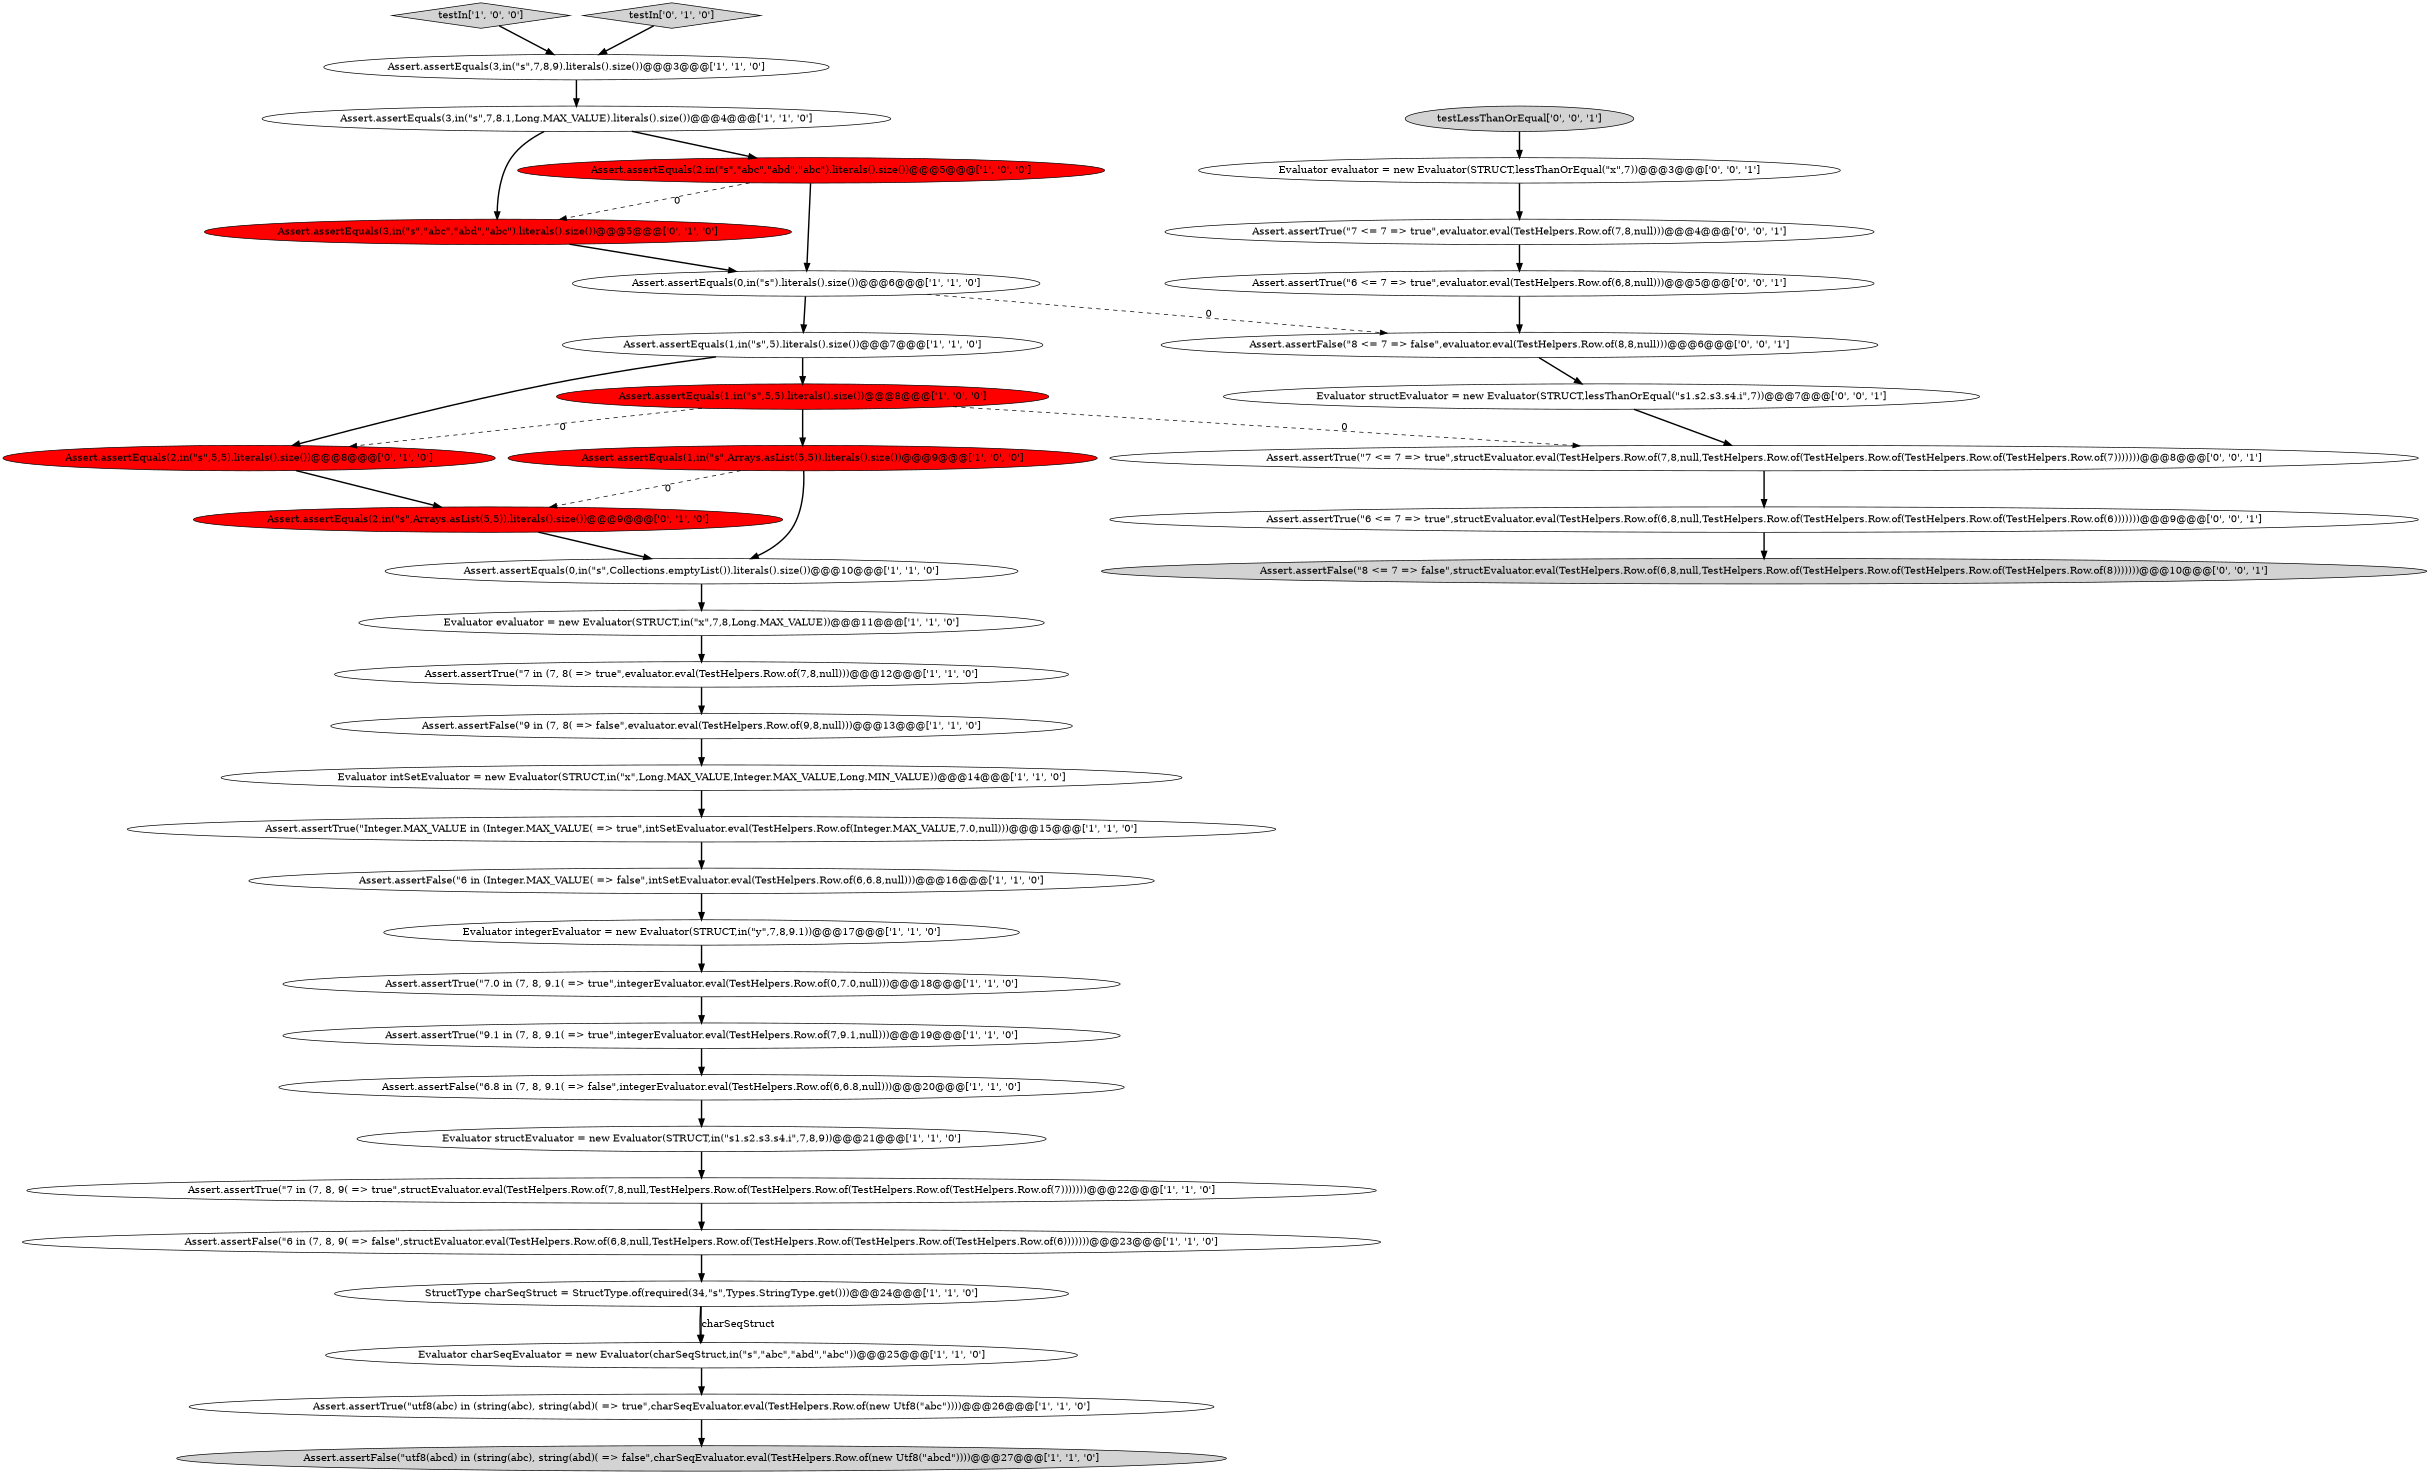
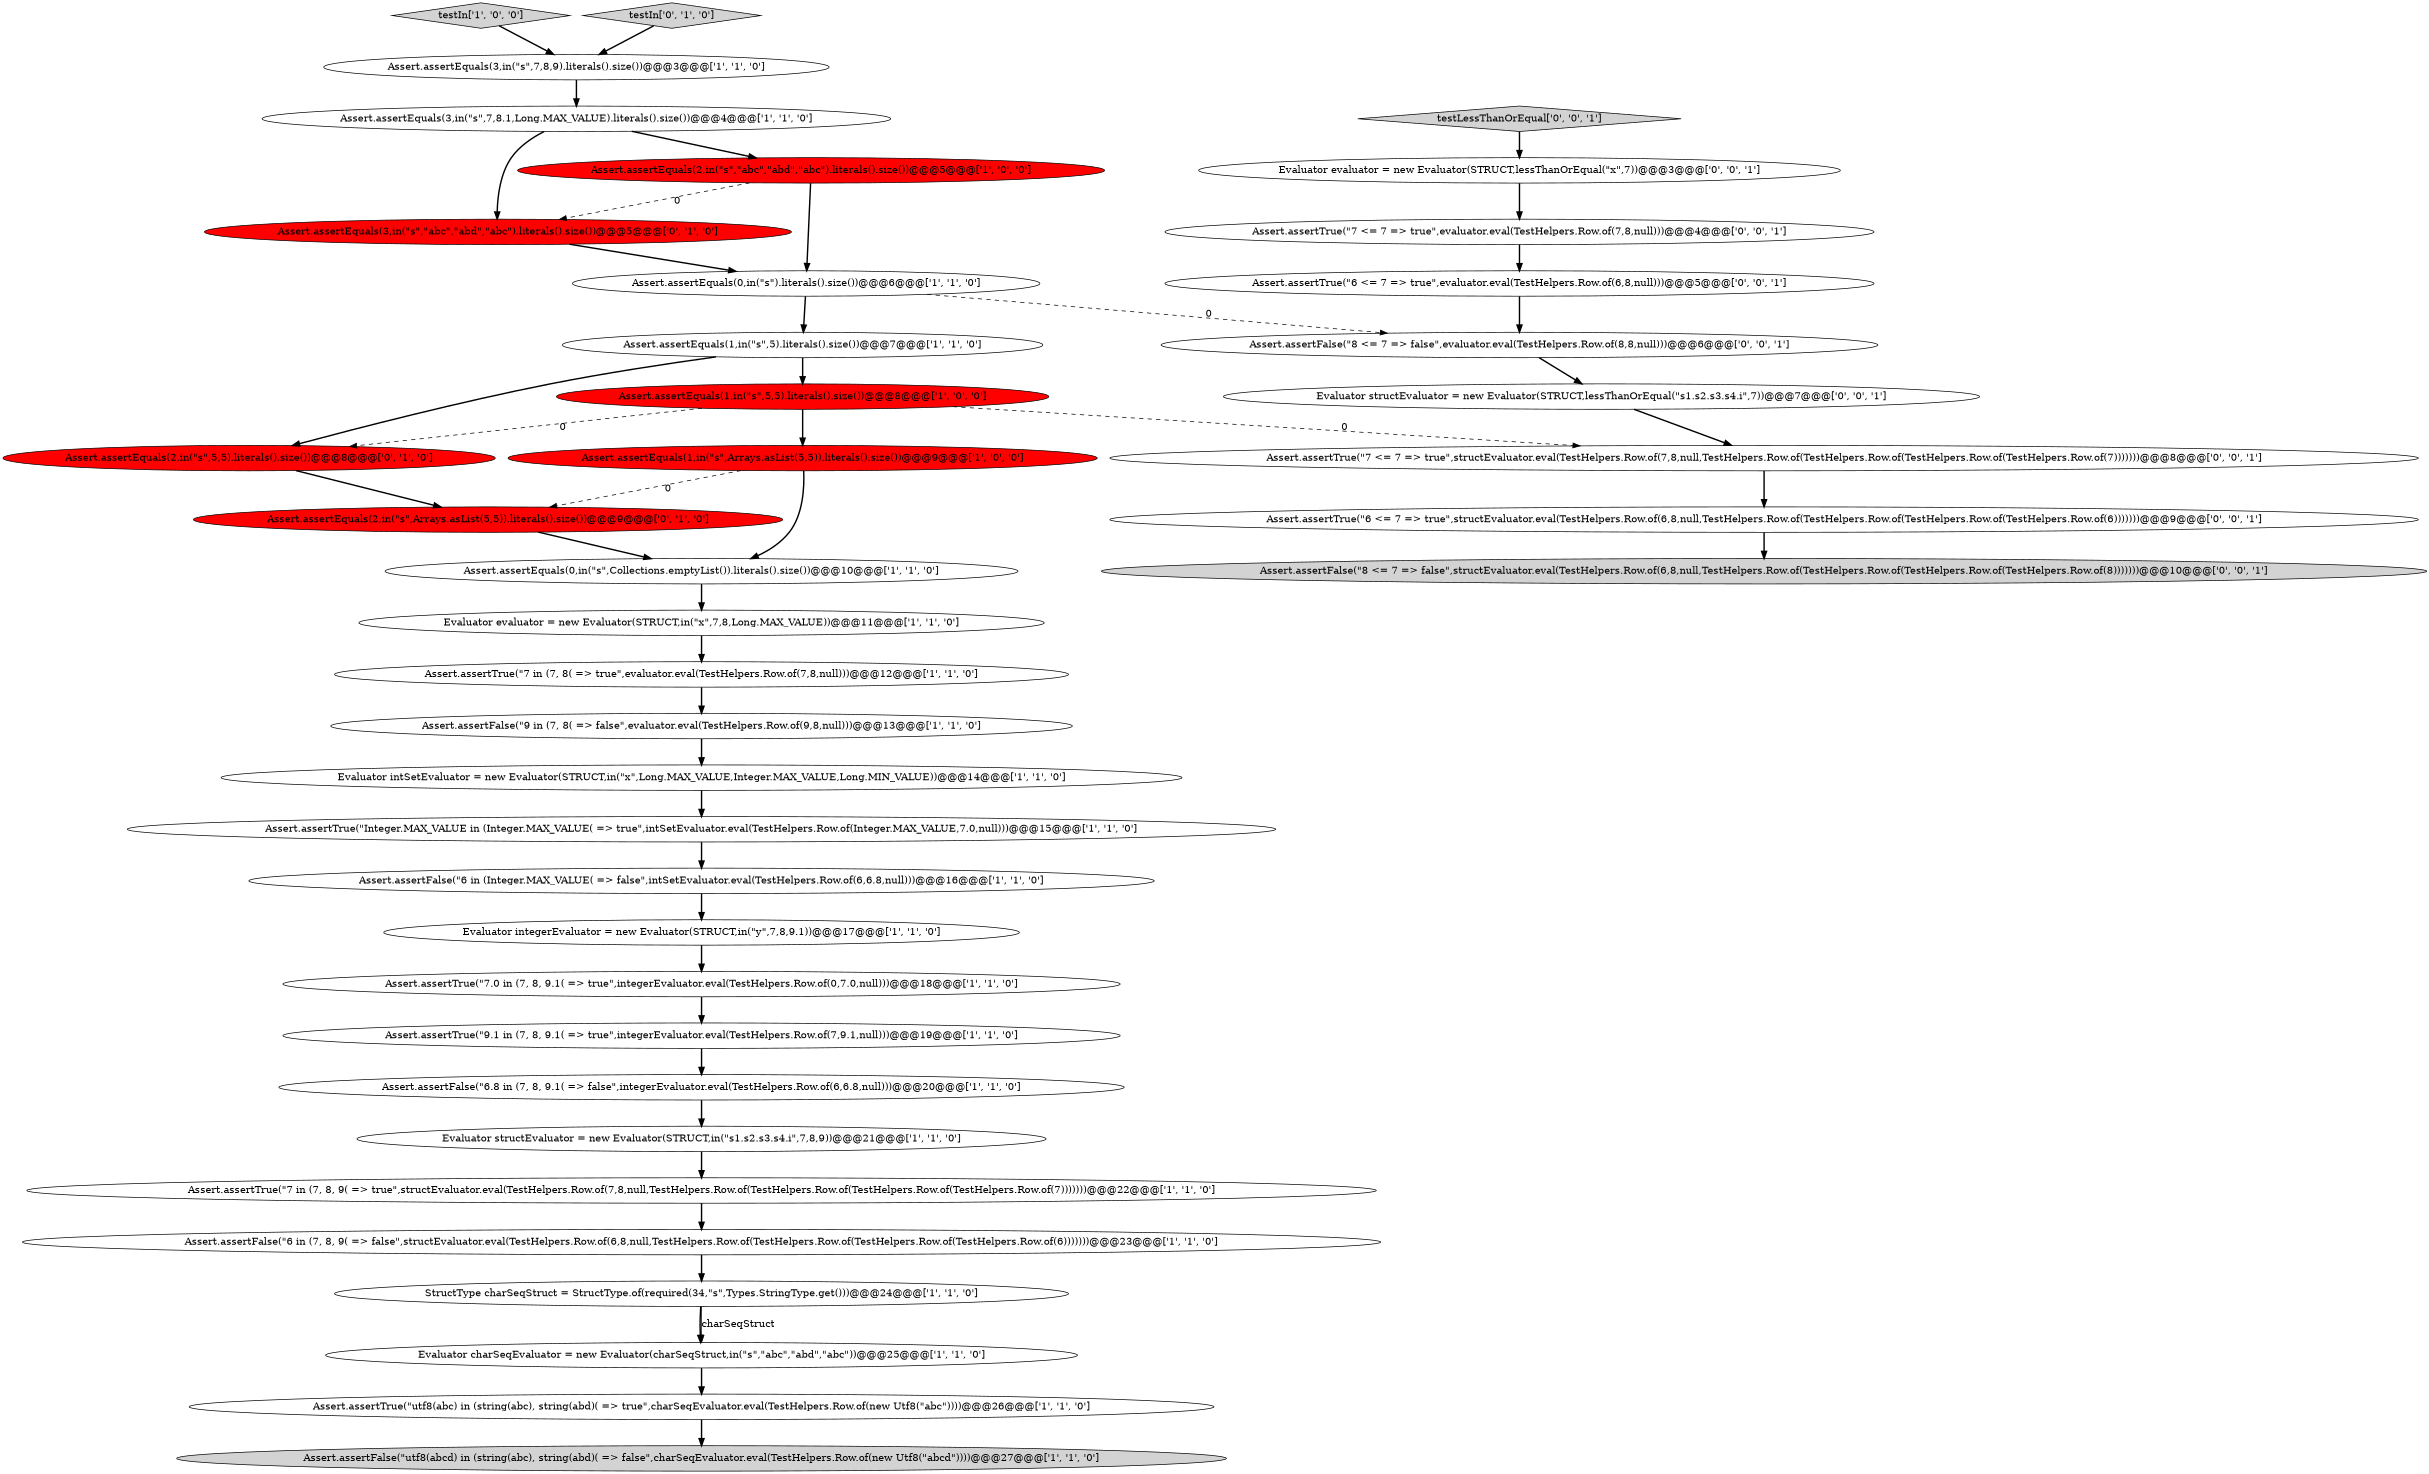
node "testLessThanOrEqual['0', '0', '1']": shape ellipse -> diamond
